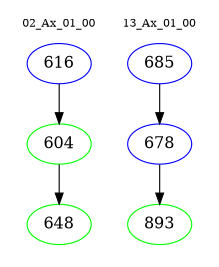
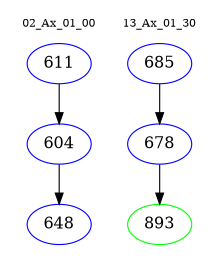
cluster "13_Ax_01_00": label "13_Ax_01_00" -> "13_Ax_01_30"
node "616": label "616" -> "611"
node "604": color green -> blue
node "648": color green -> blue
